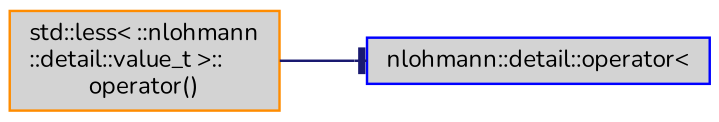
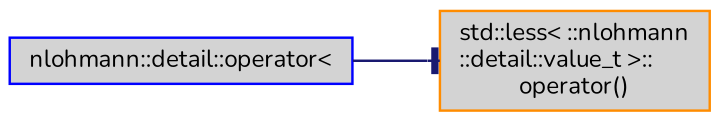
edge "std::less< ::nlohmann ::detail::value_t >:: operator()" -> "nlohmann::detail::operator<": reversed
